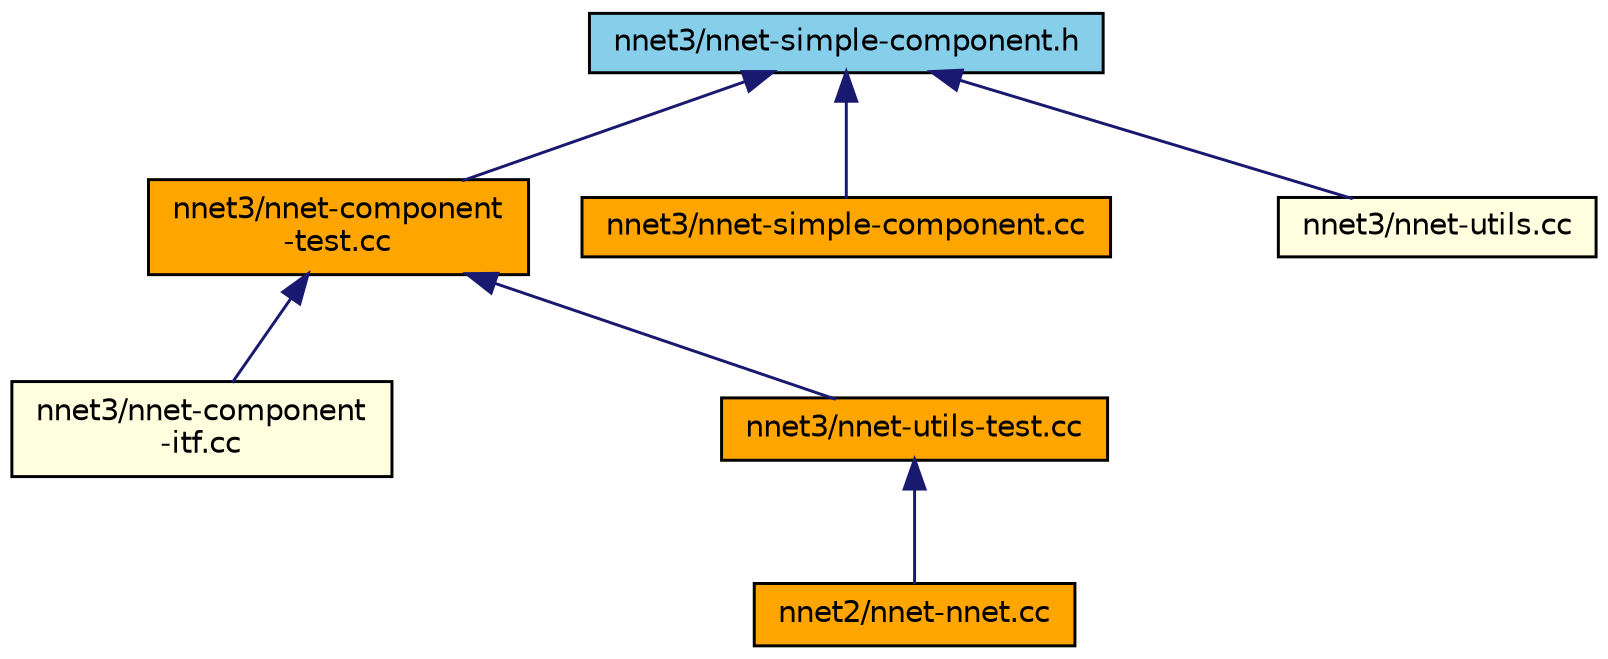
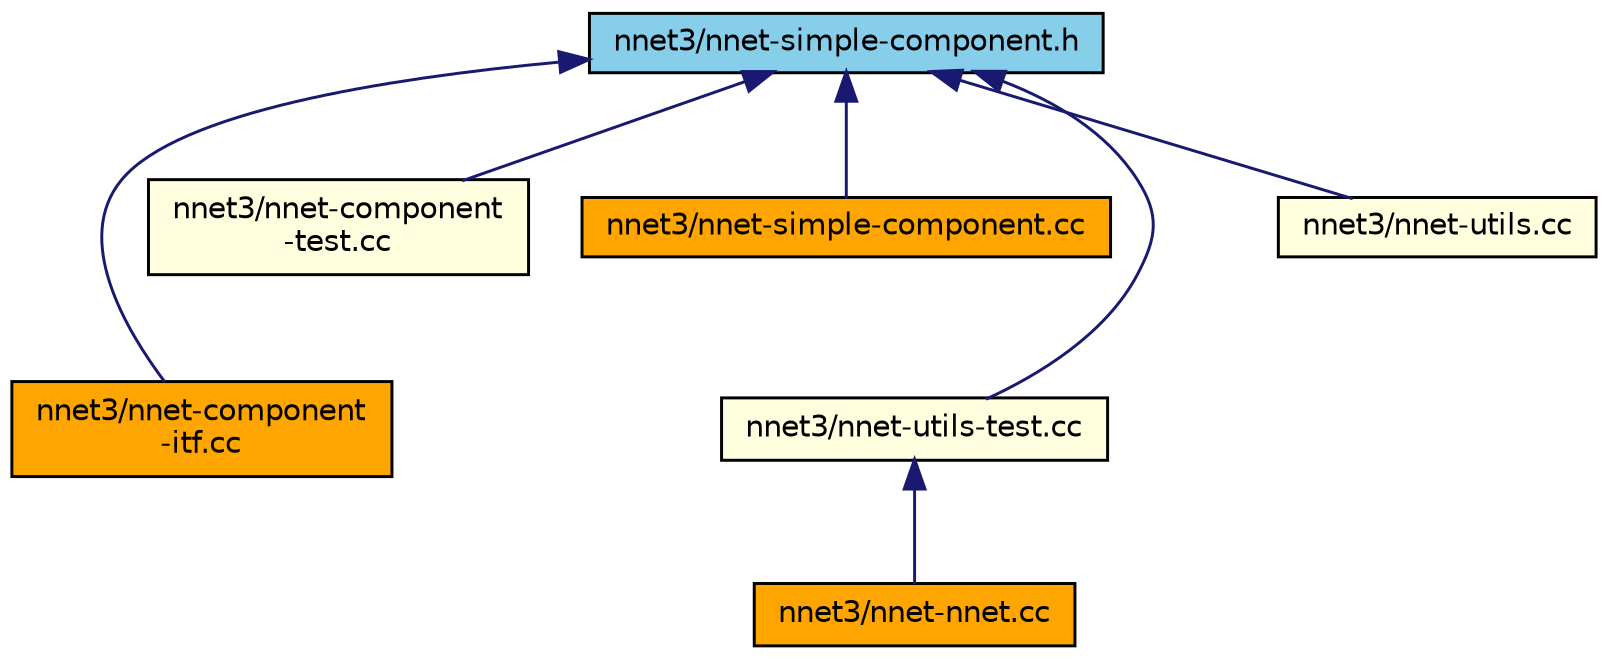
node "nnet3/nnet-component -test.cc": fillcolor orange -> lightyellow
edge "nnet3/nnet-component -itf.cc" -> "nnet3/nnet-component -test.cc": now "nnet3/nnet-component -itf.cc" -> "nnet3/nnet-simple-component.h"
edge "nnet3/nnet-utils-test.cc" -> "nnet3/nnet-component -test.cc": now "nnet3/nnet-utils-test.cc" -> "nnet3/nnet-simple-component.h"
node "nnet3/nnet-component -itf.cc": fillcolor lightyellow -> orange
node "nnet3/nnet-utils-test.cc": fillcolor orange -> lightyellow
node "nnet2/nnet-nnet.cc": label "nnet2/nnet-nnet.cc" -> "nnet3/nnet-nnet.cc"
